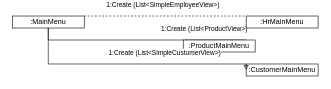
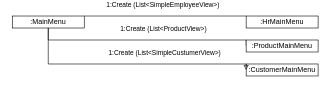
edge ":MainMenu" -- ":HrMainMenu": style dashed -> solid
node ":ProductMainMenu": moved (219, 46) -> (282, 46)
